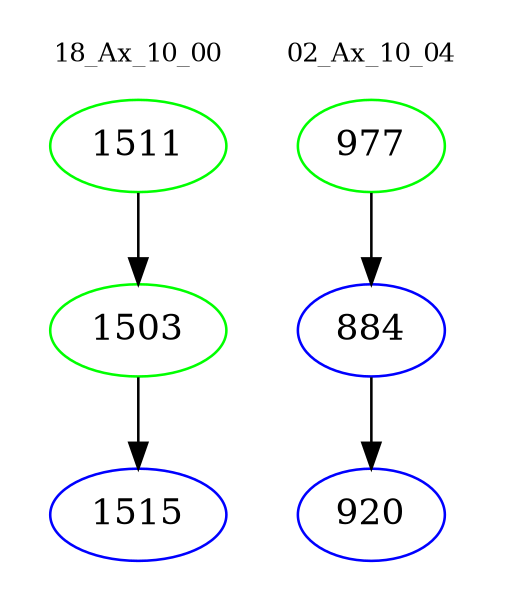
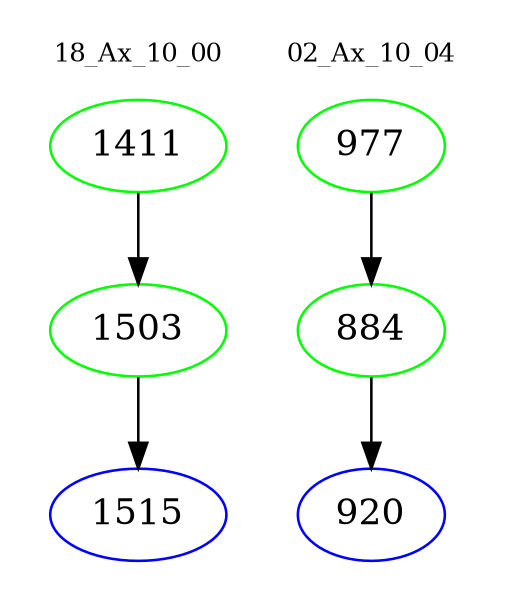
node "1511": label "1511" -> "1411"
node "884": color blue -> green
